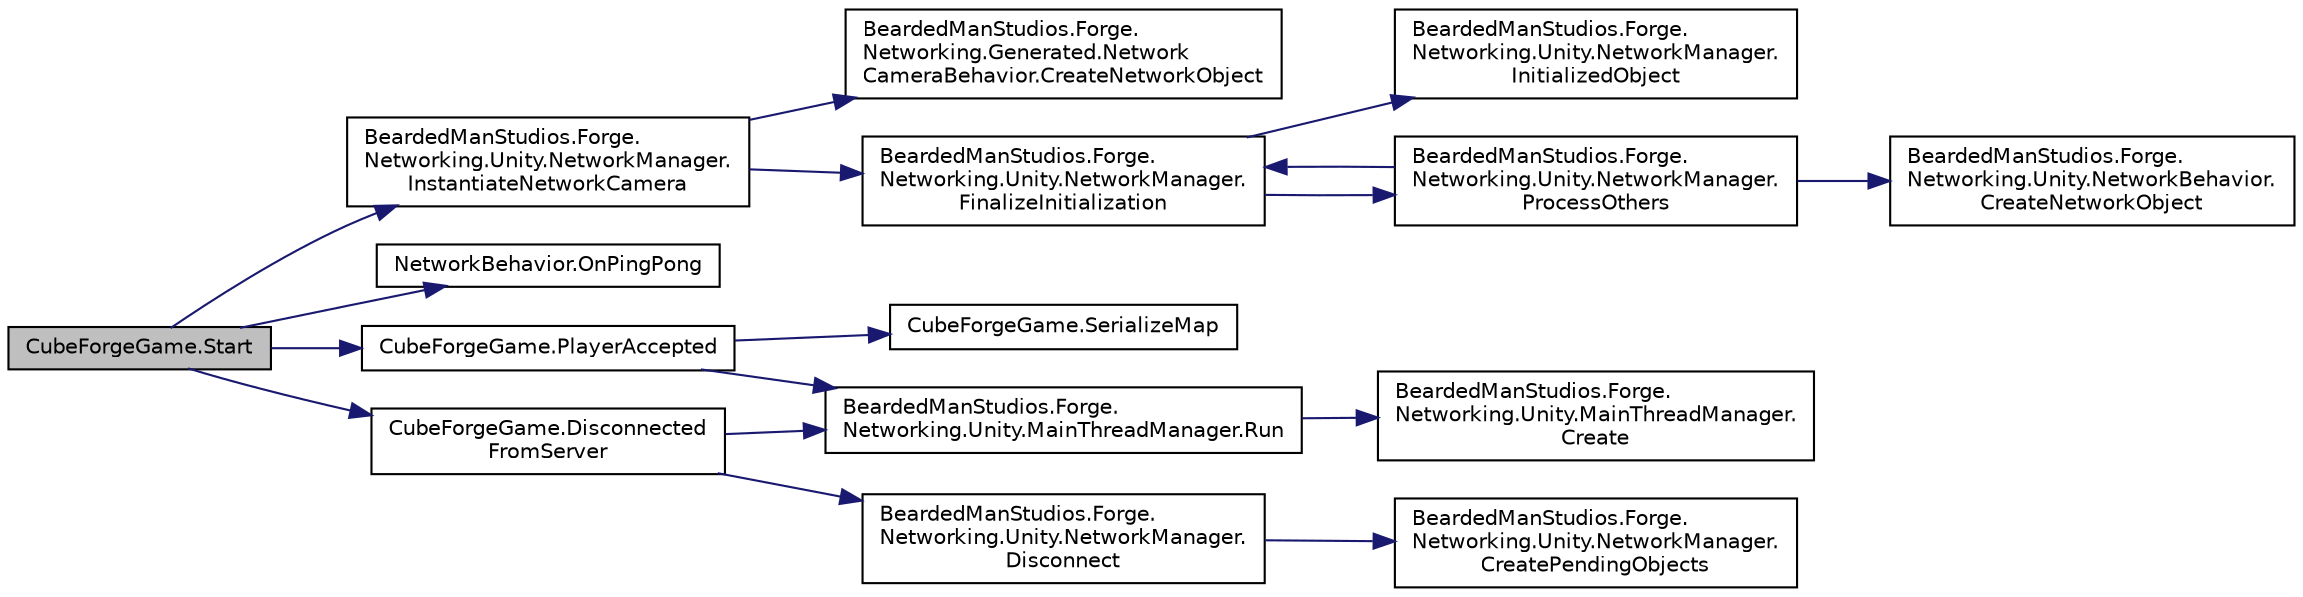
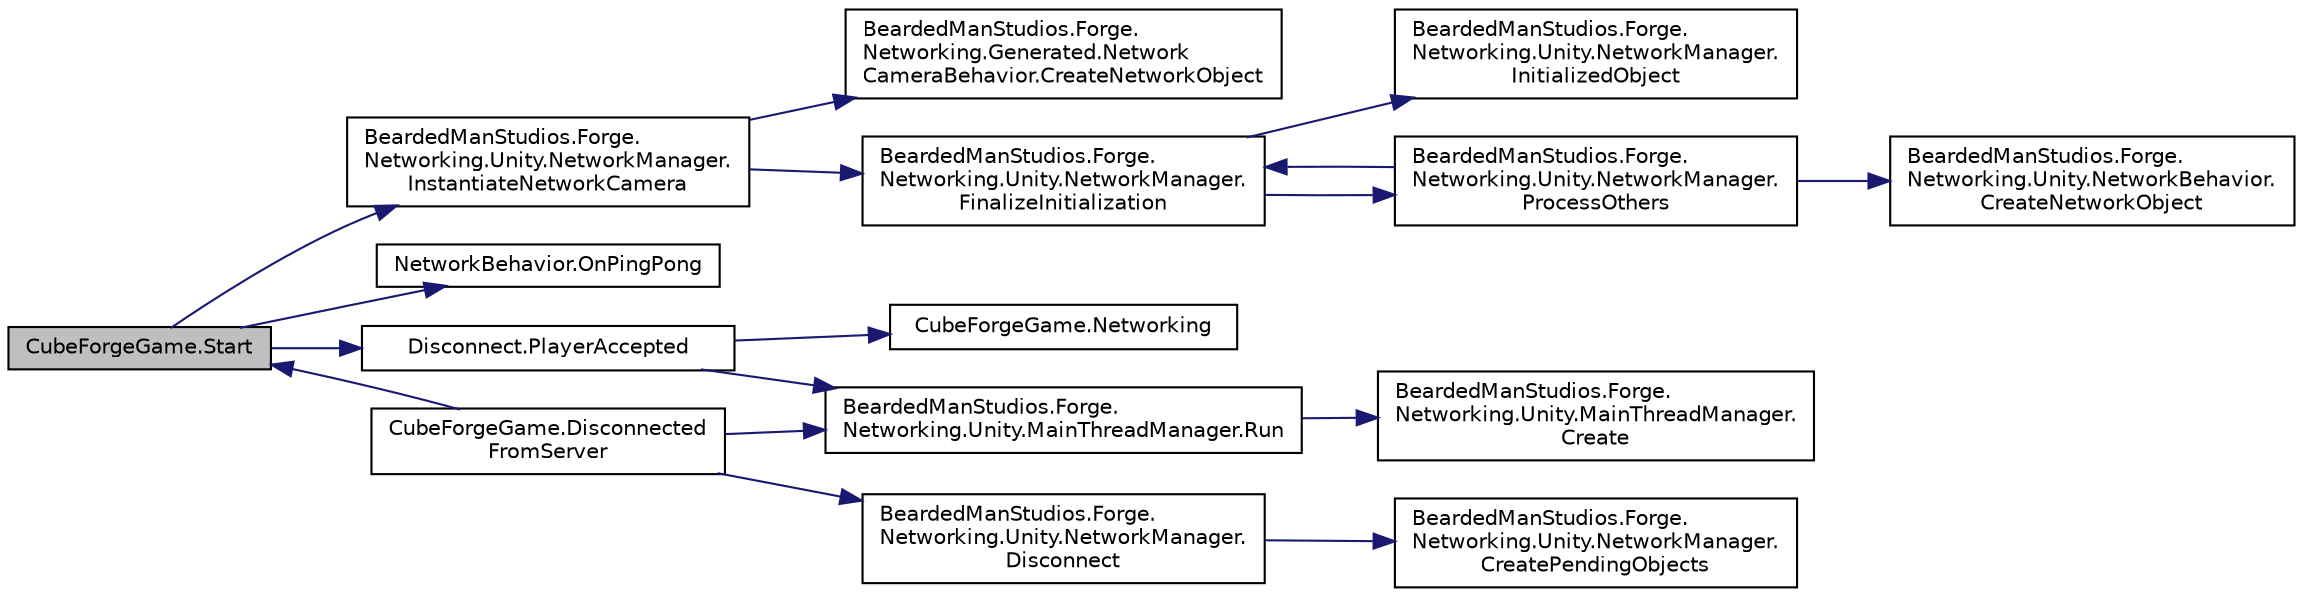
node "CubeForgeGame.SerializeMap": label "CubeForgeGame.SerializeMap" -> "CubeForgeGame.Networking"
node "CubeForgeGame.PlayerAccepted": label "CubeForgeGame.PlayerAccepted" -> "Disconnect.PlayerAccepted"
edge "CubeForgeGame.Start" -> "CubeForgeGame.Disconnected FromServer": reversed
